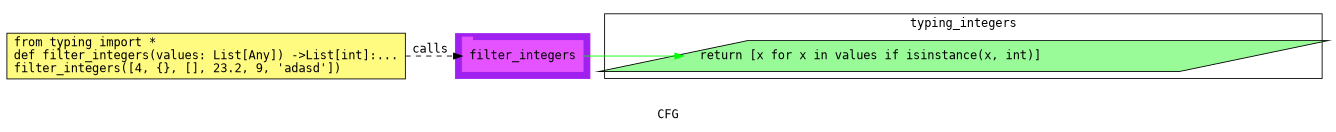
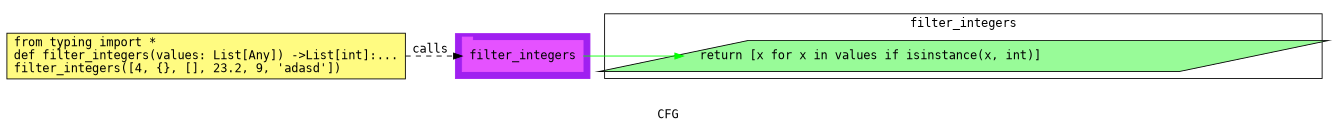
cluster "typing_integers": label "typing_integers" -> "filter_integers"
